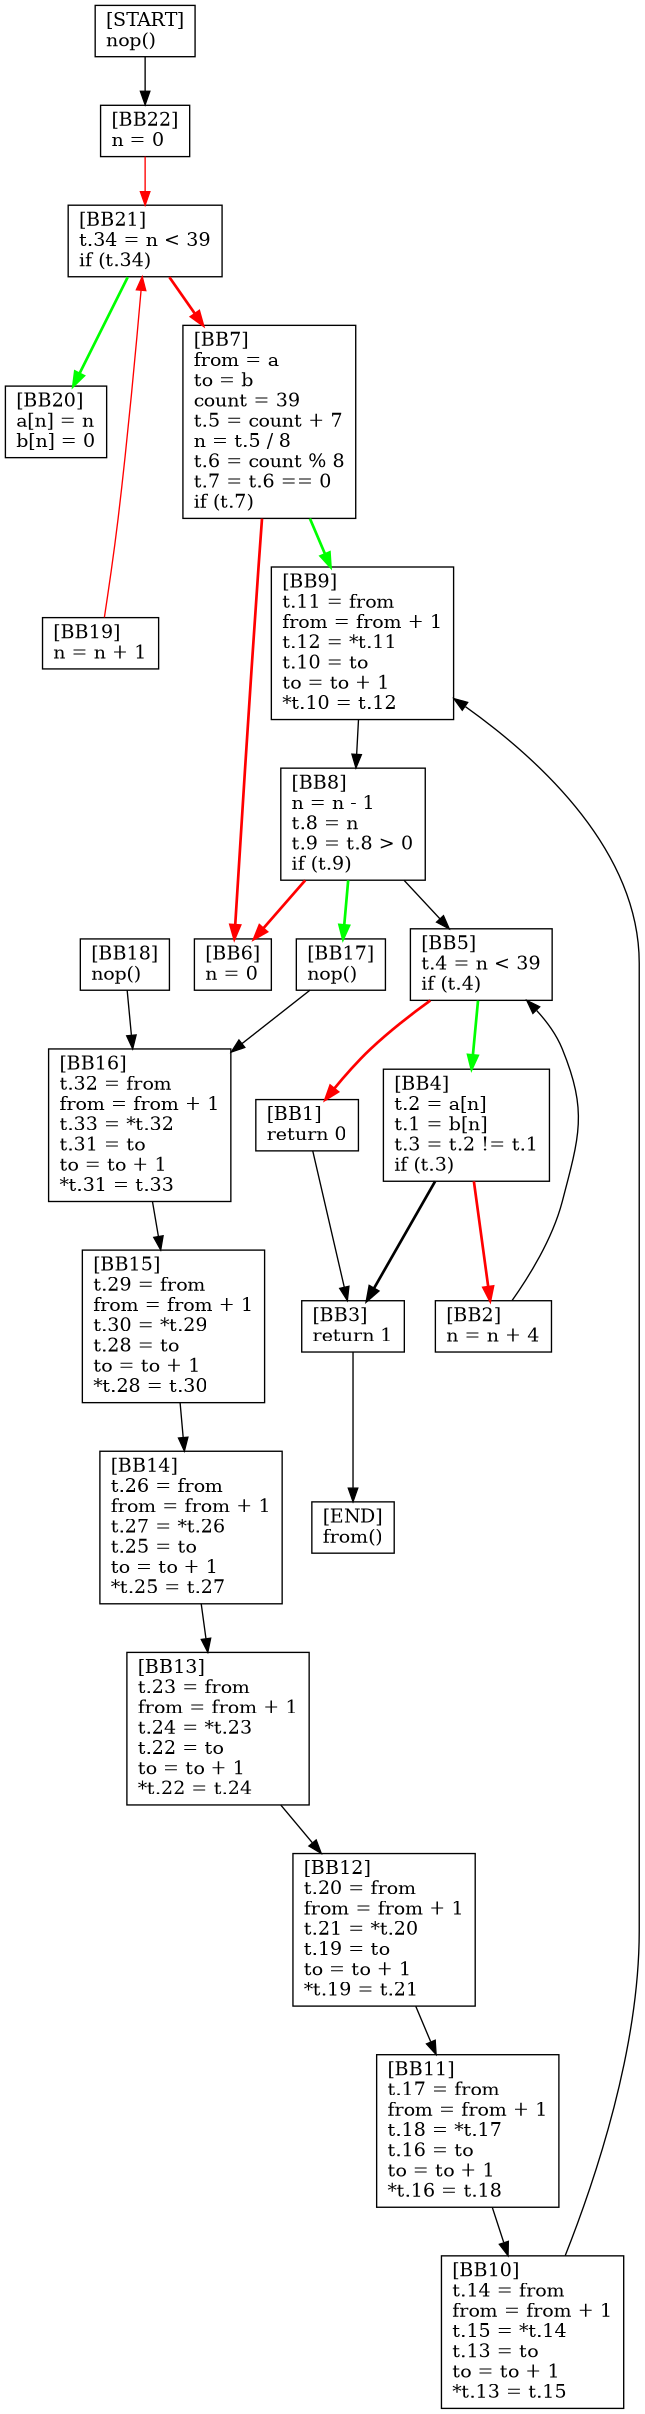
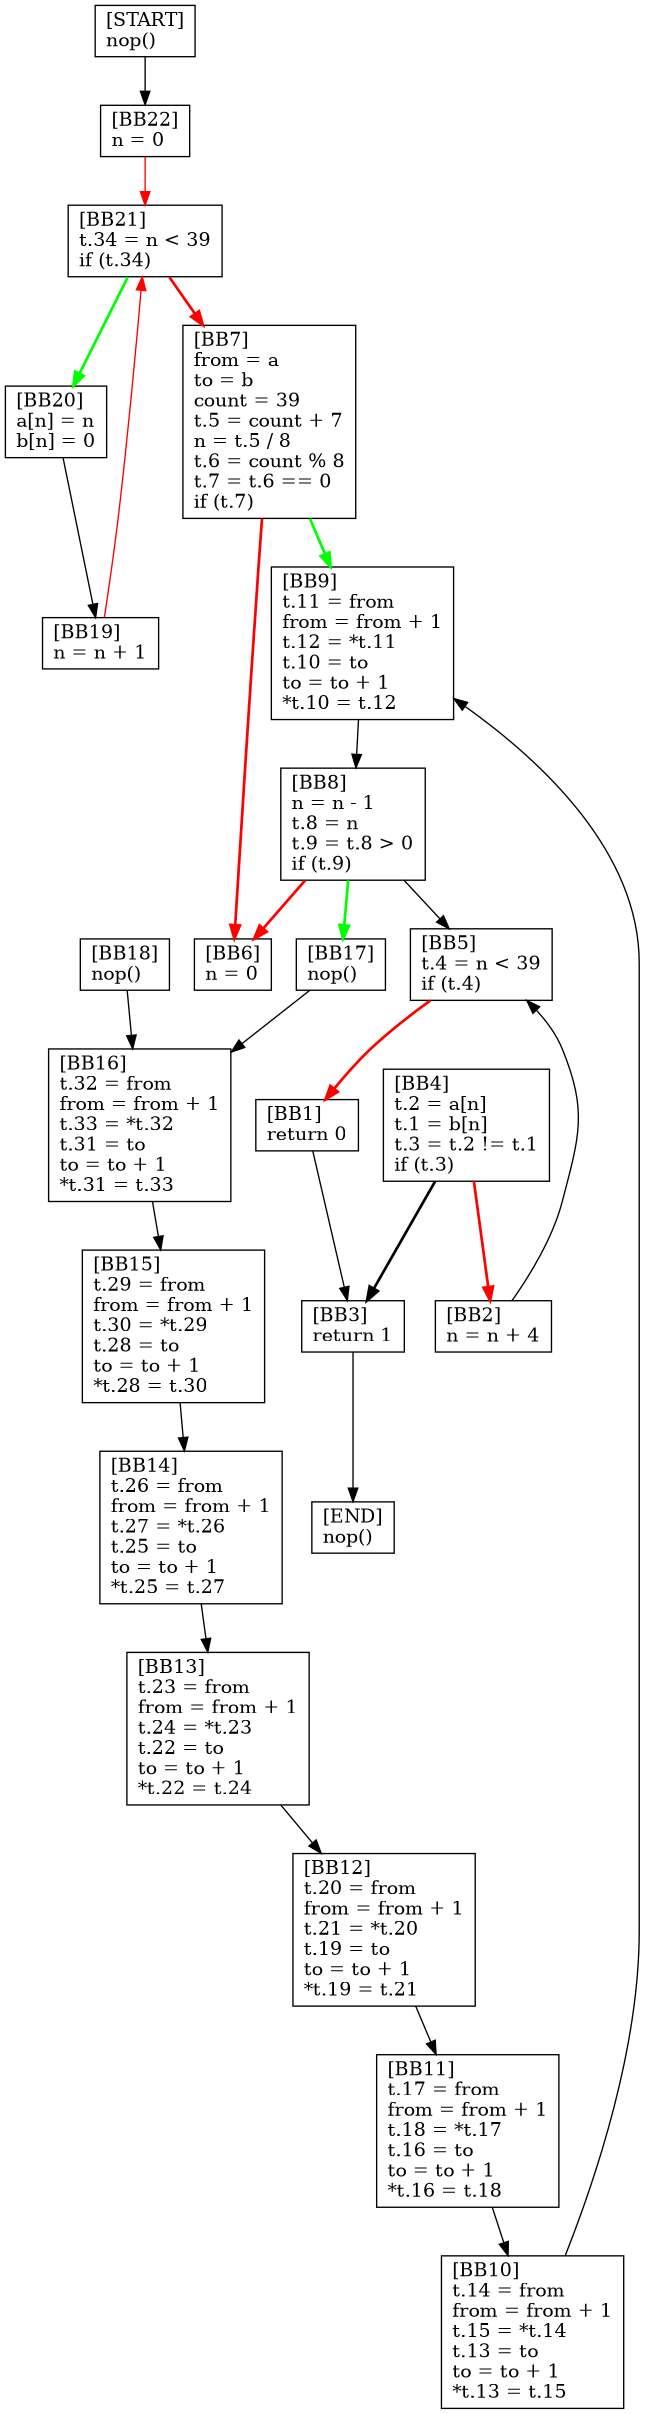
edge "[BB20] a[n] = n b[n] = 0" -> "[BB19] n = n + 1": added
edge "[BB5] t.4 = n < 39 if (t.4)" -> "[BB4] t.2 = a[n] t.1 = b[n] t.3 = t.2 != t.1 if (t.3)": removed
node "[END] from()": label "[END] from()" -> "[END] nop()"
